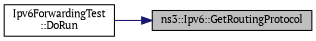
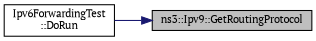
node "ns3::Ipv6::GetRoutingProtocol": label "ns3::Ipv6::GetRoutingProtocol" -> "ns3::Ipv9::GetRoutingProtocol"
